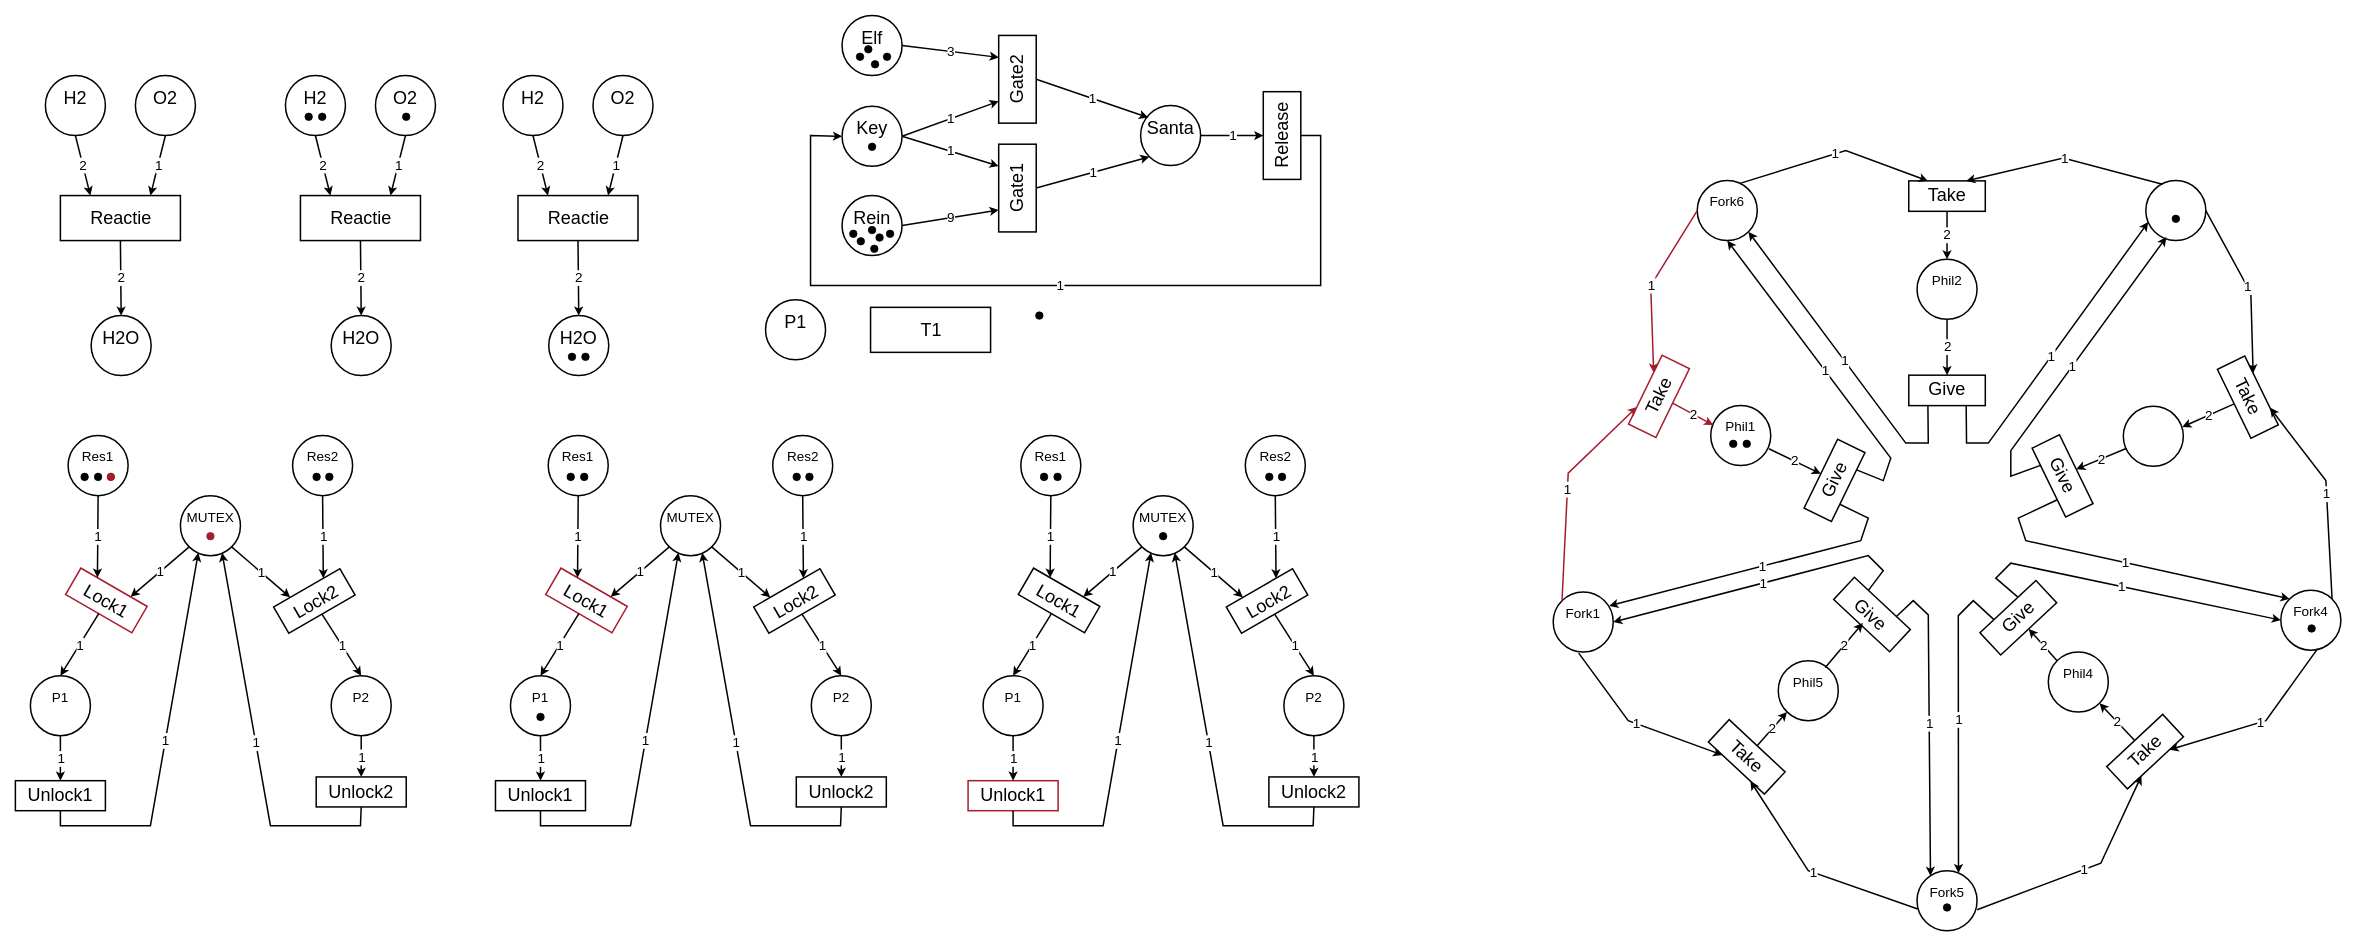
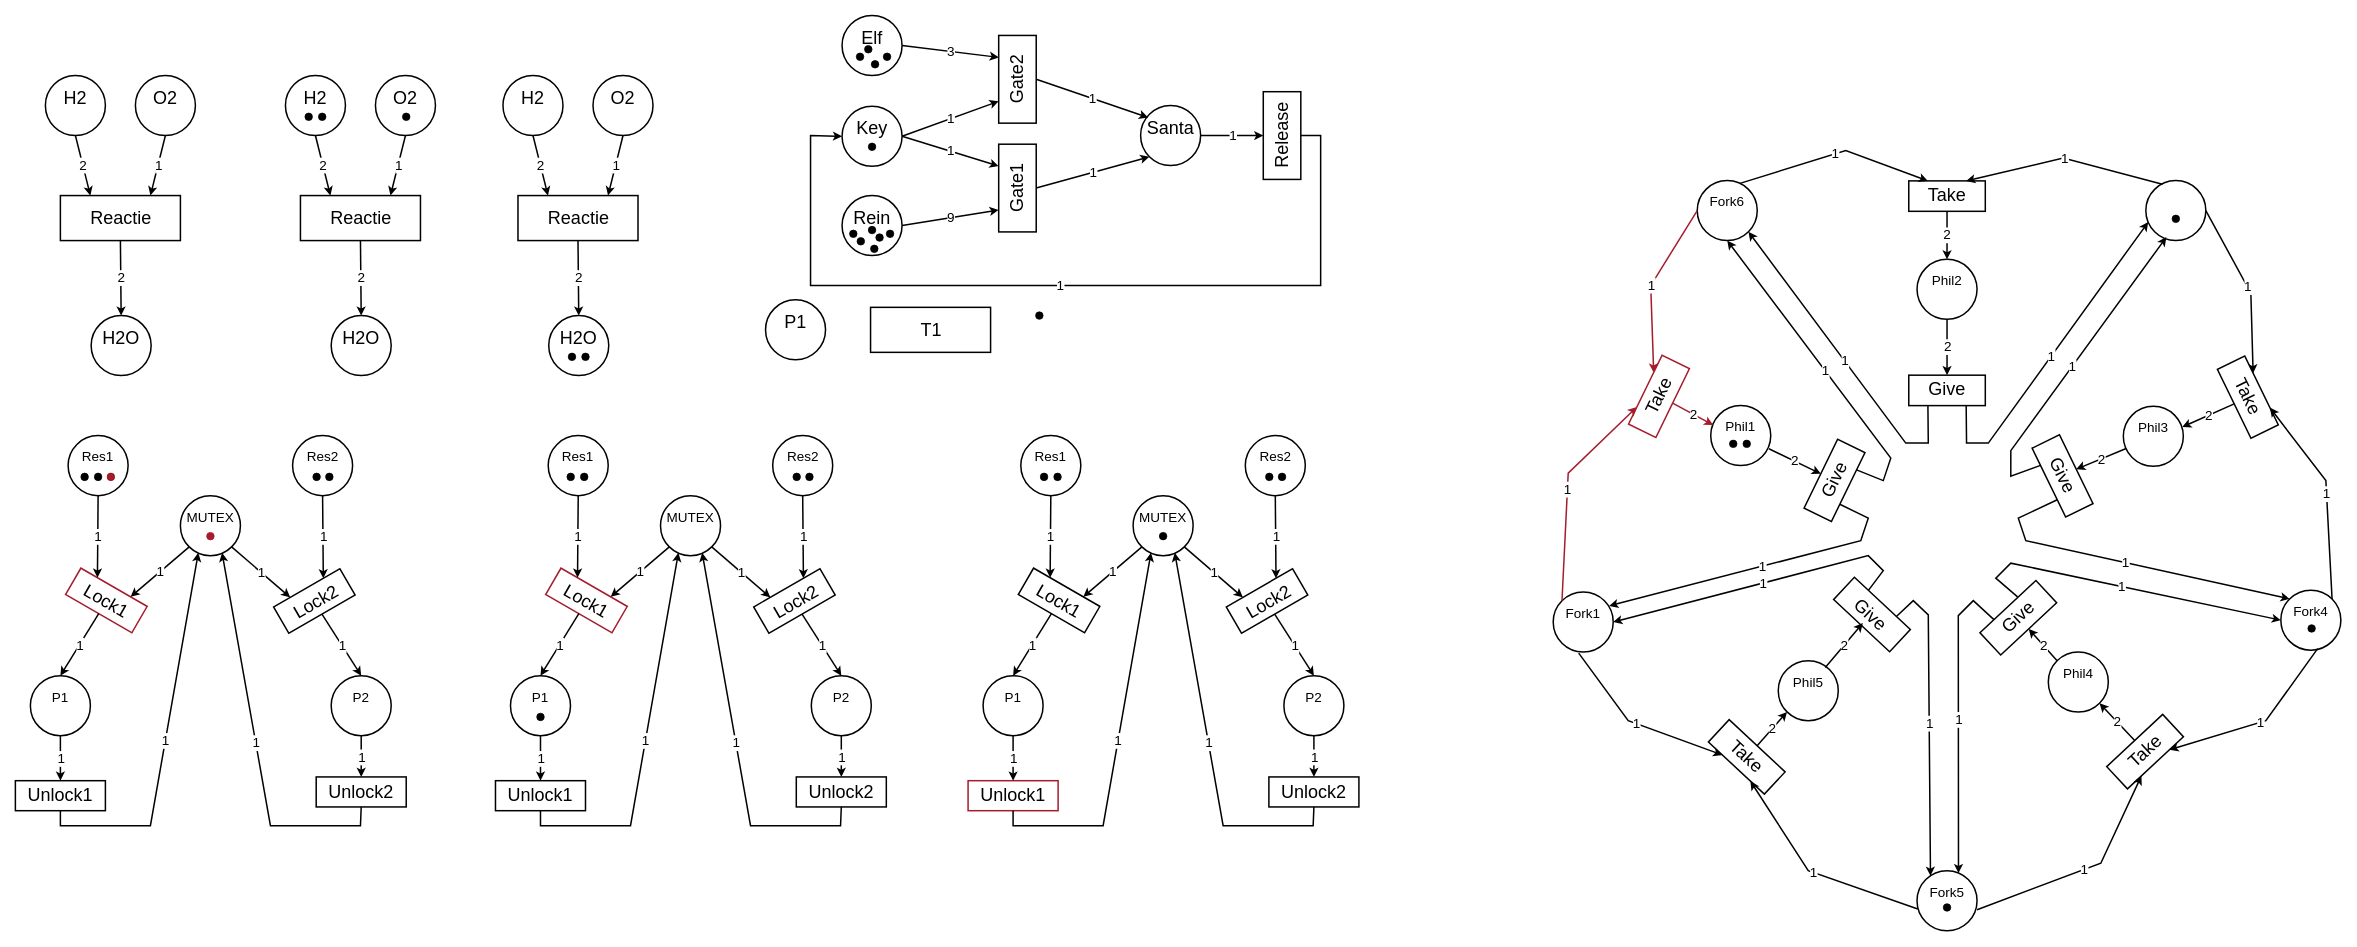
node "Phil3": added
